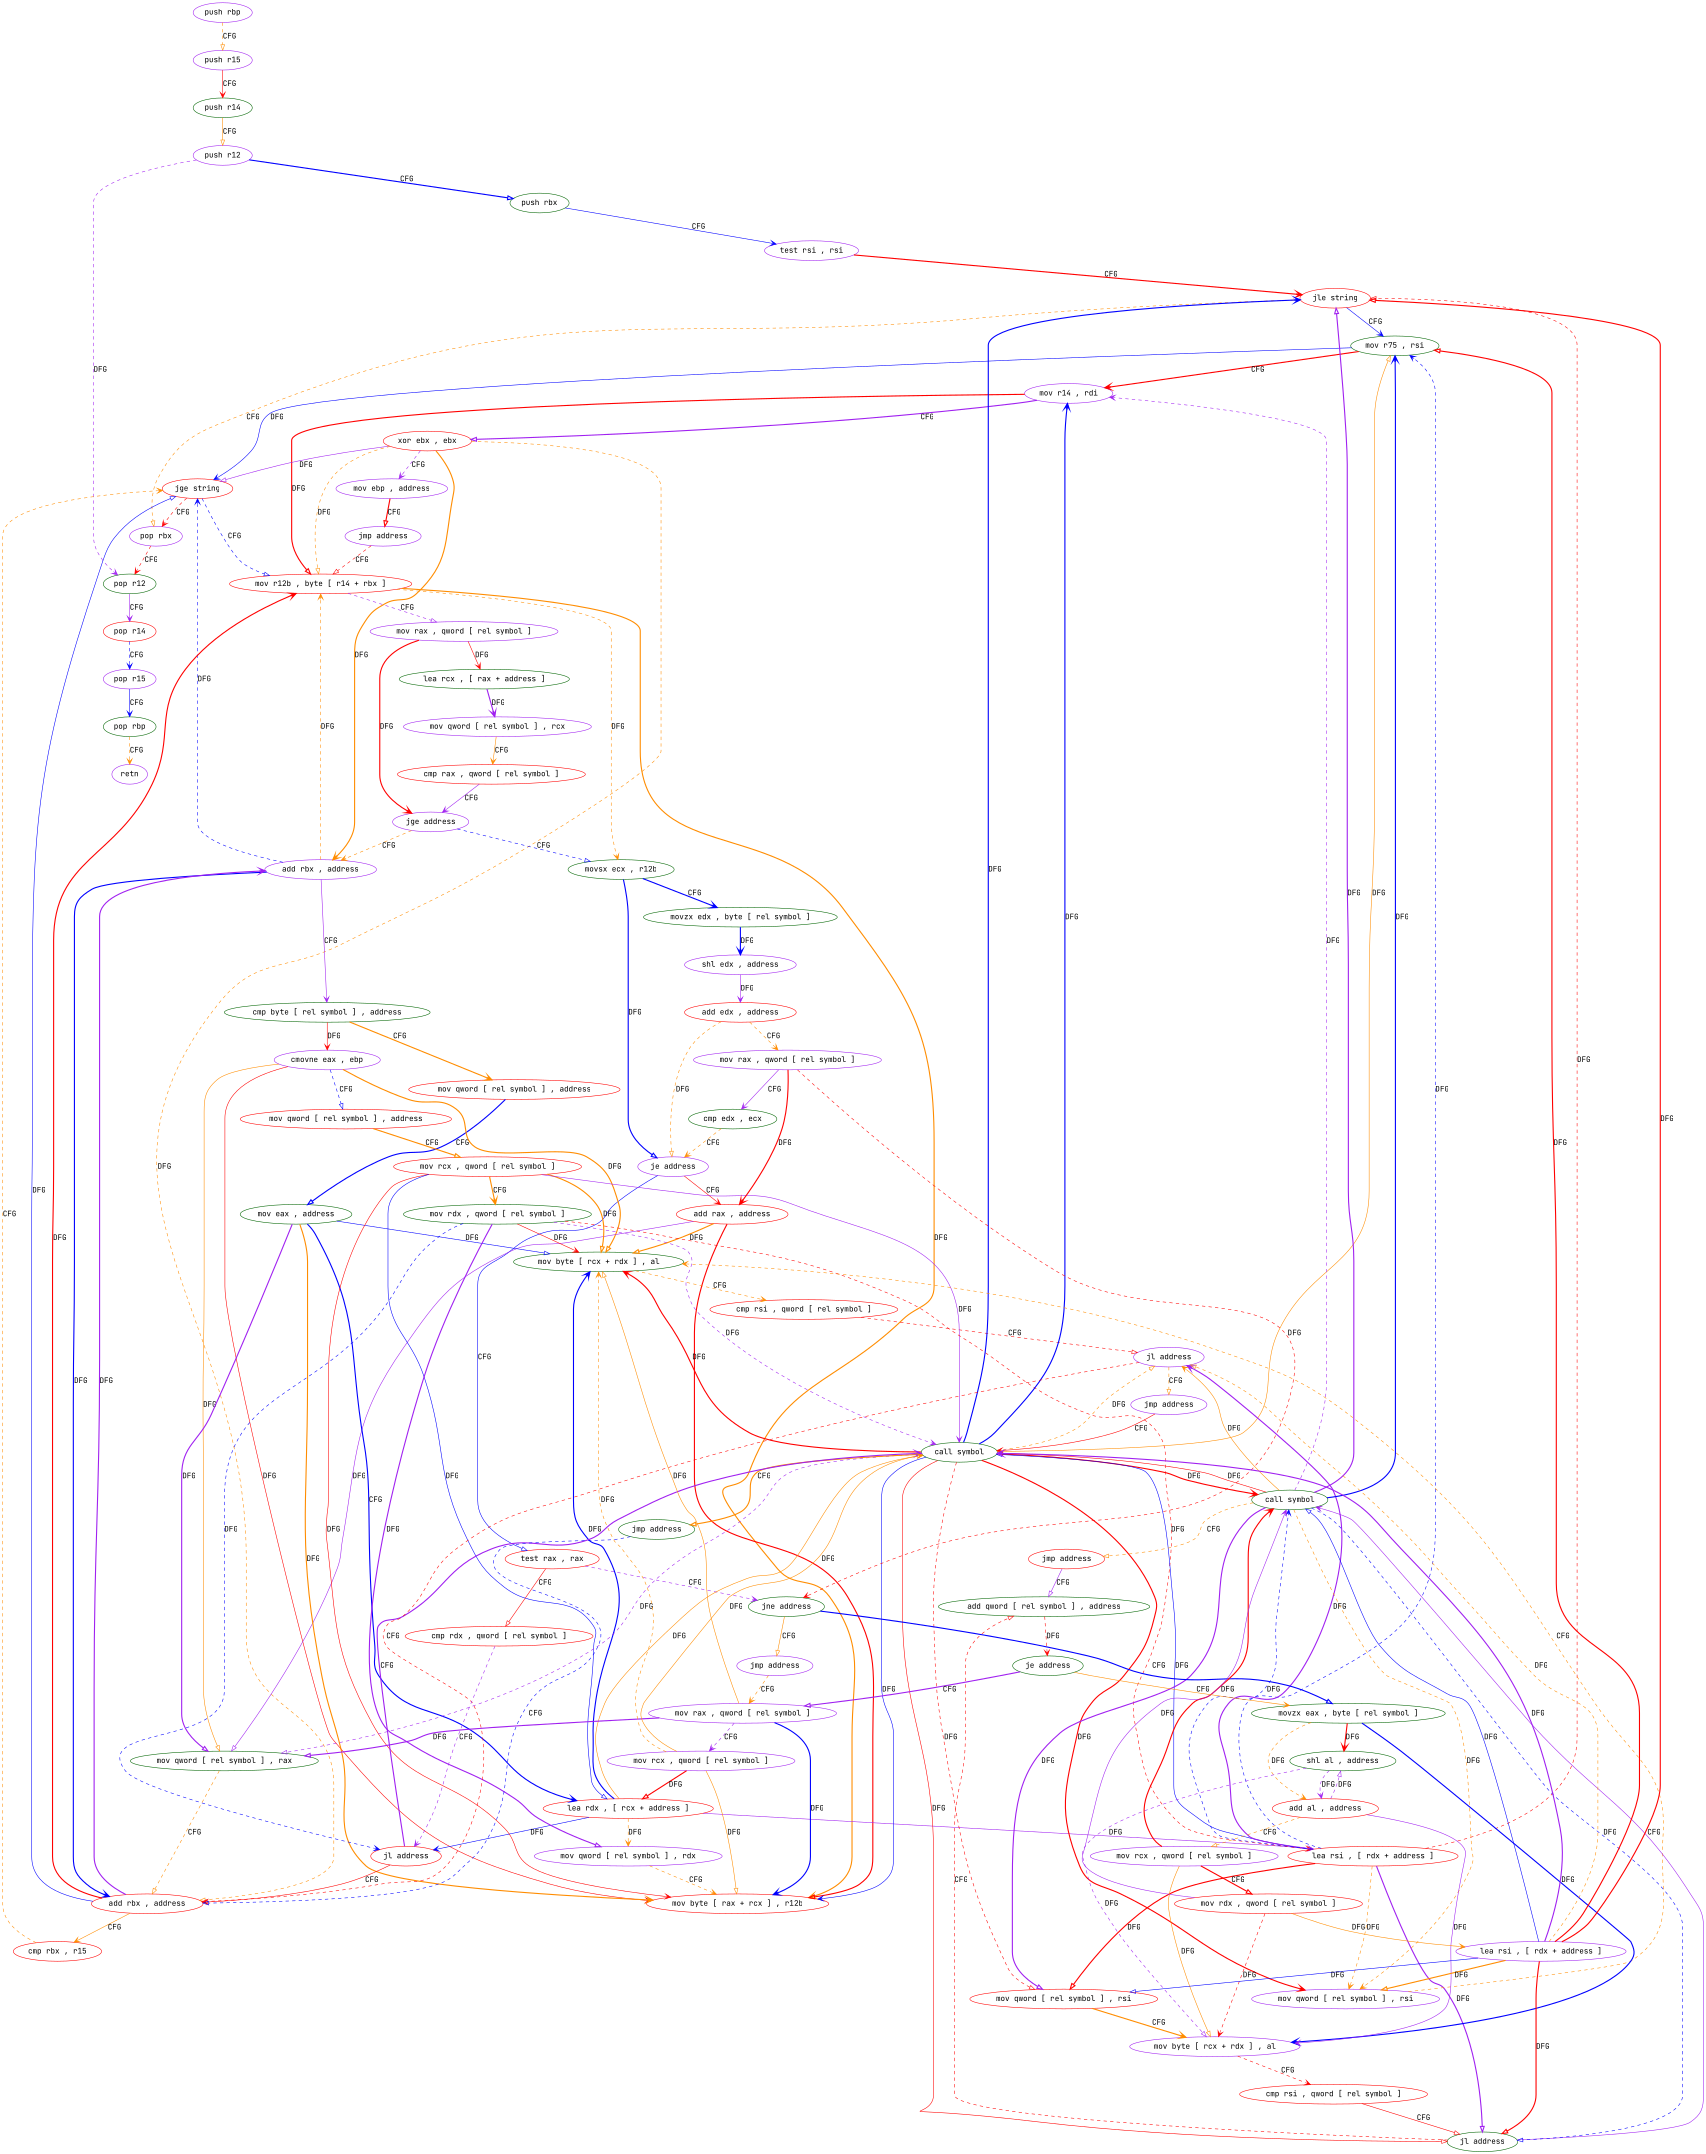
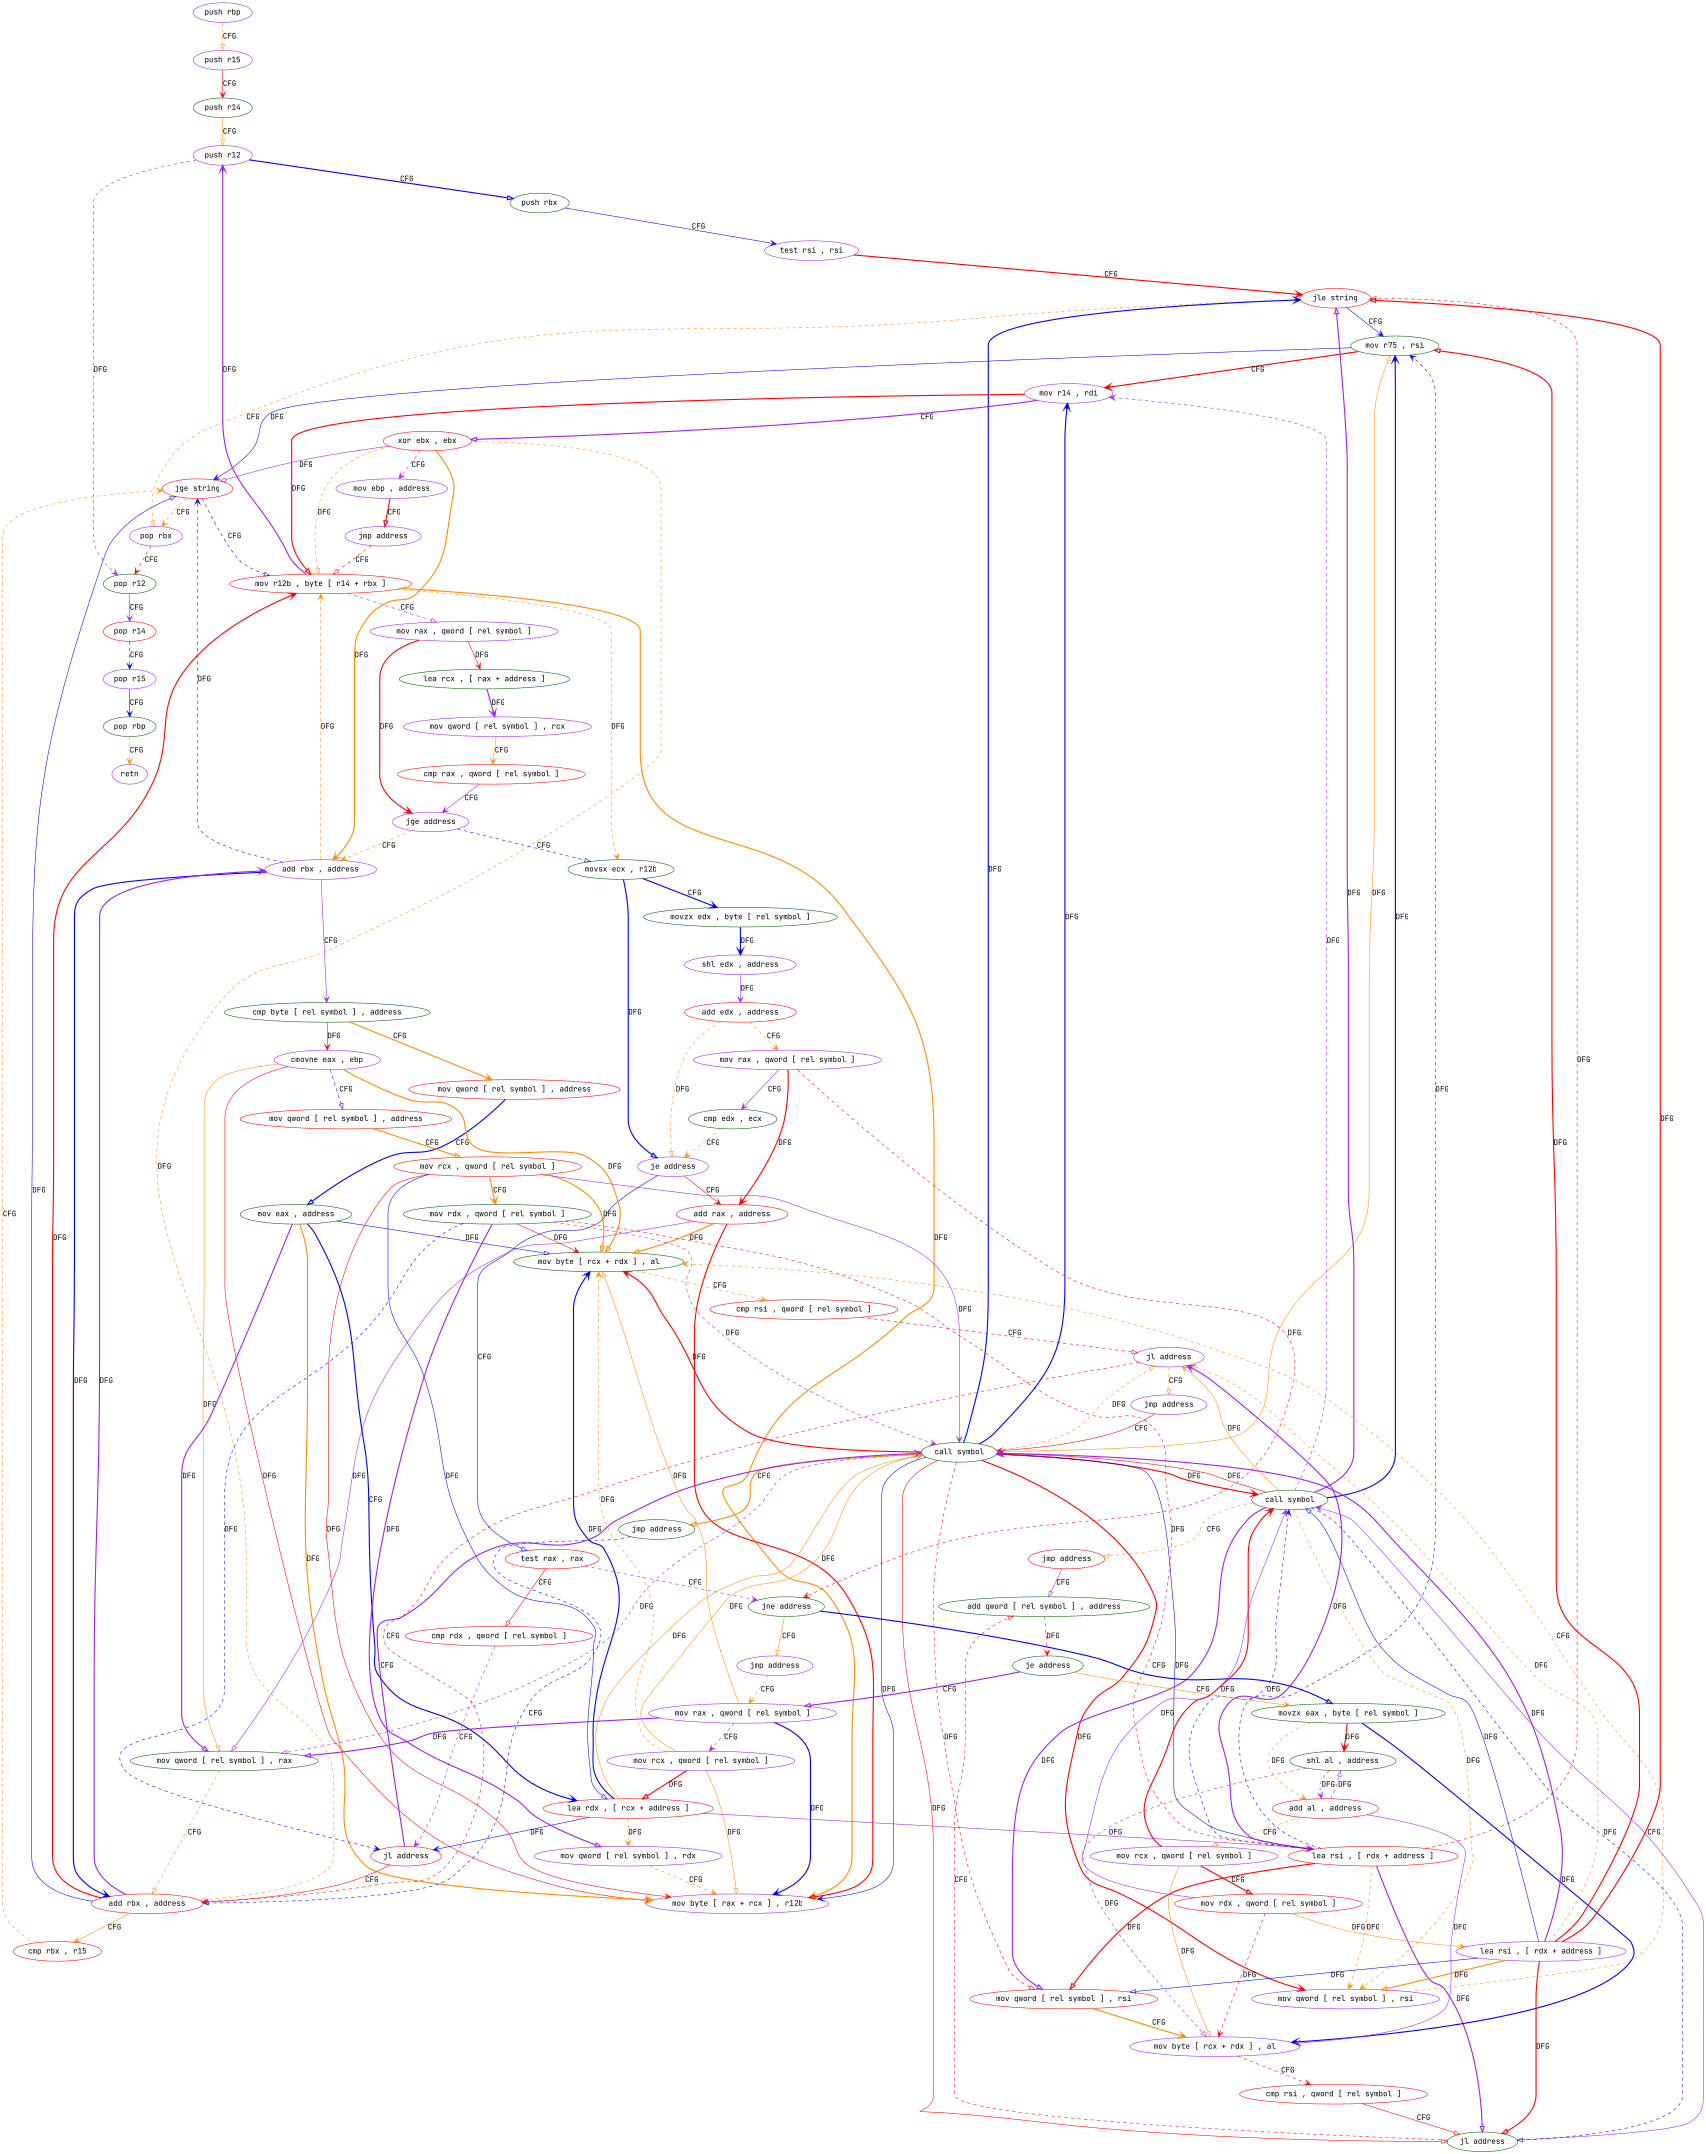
edge "mov r12b , byte [ r14 + rbx ]" -> "push r12": added, label "DFG"
edge "jge string" -> "pop rbx": color red -> darkorange
node "mov byte [ rax + rcx ] , r12b": color red -> purple
